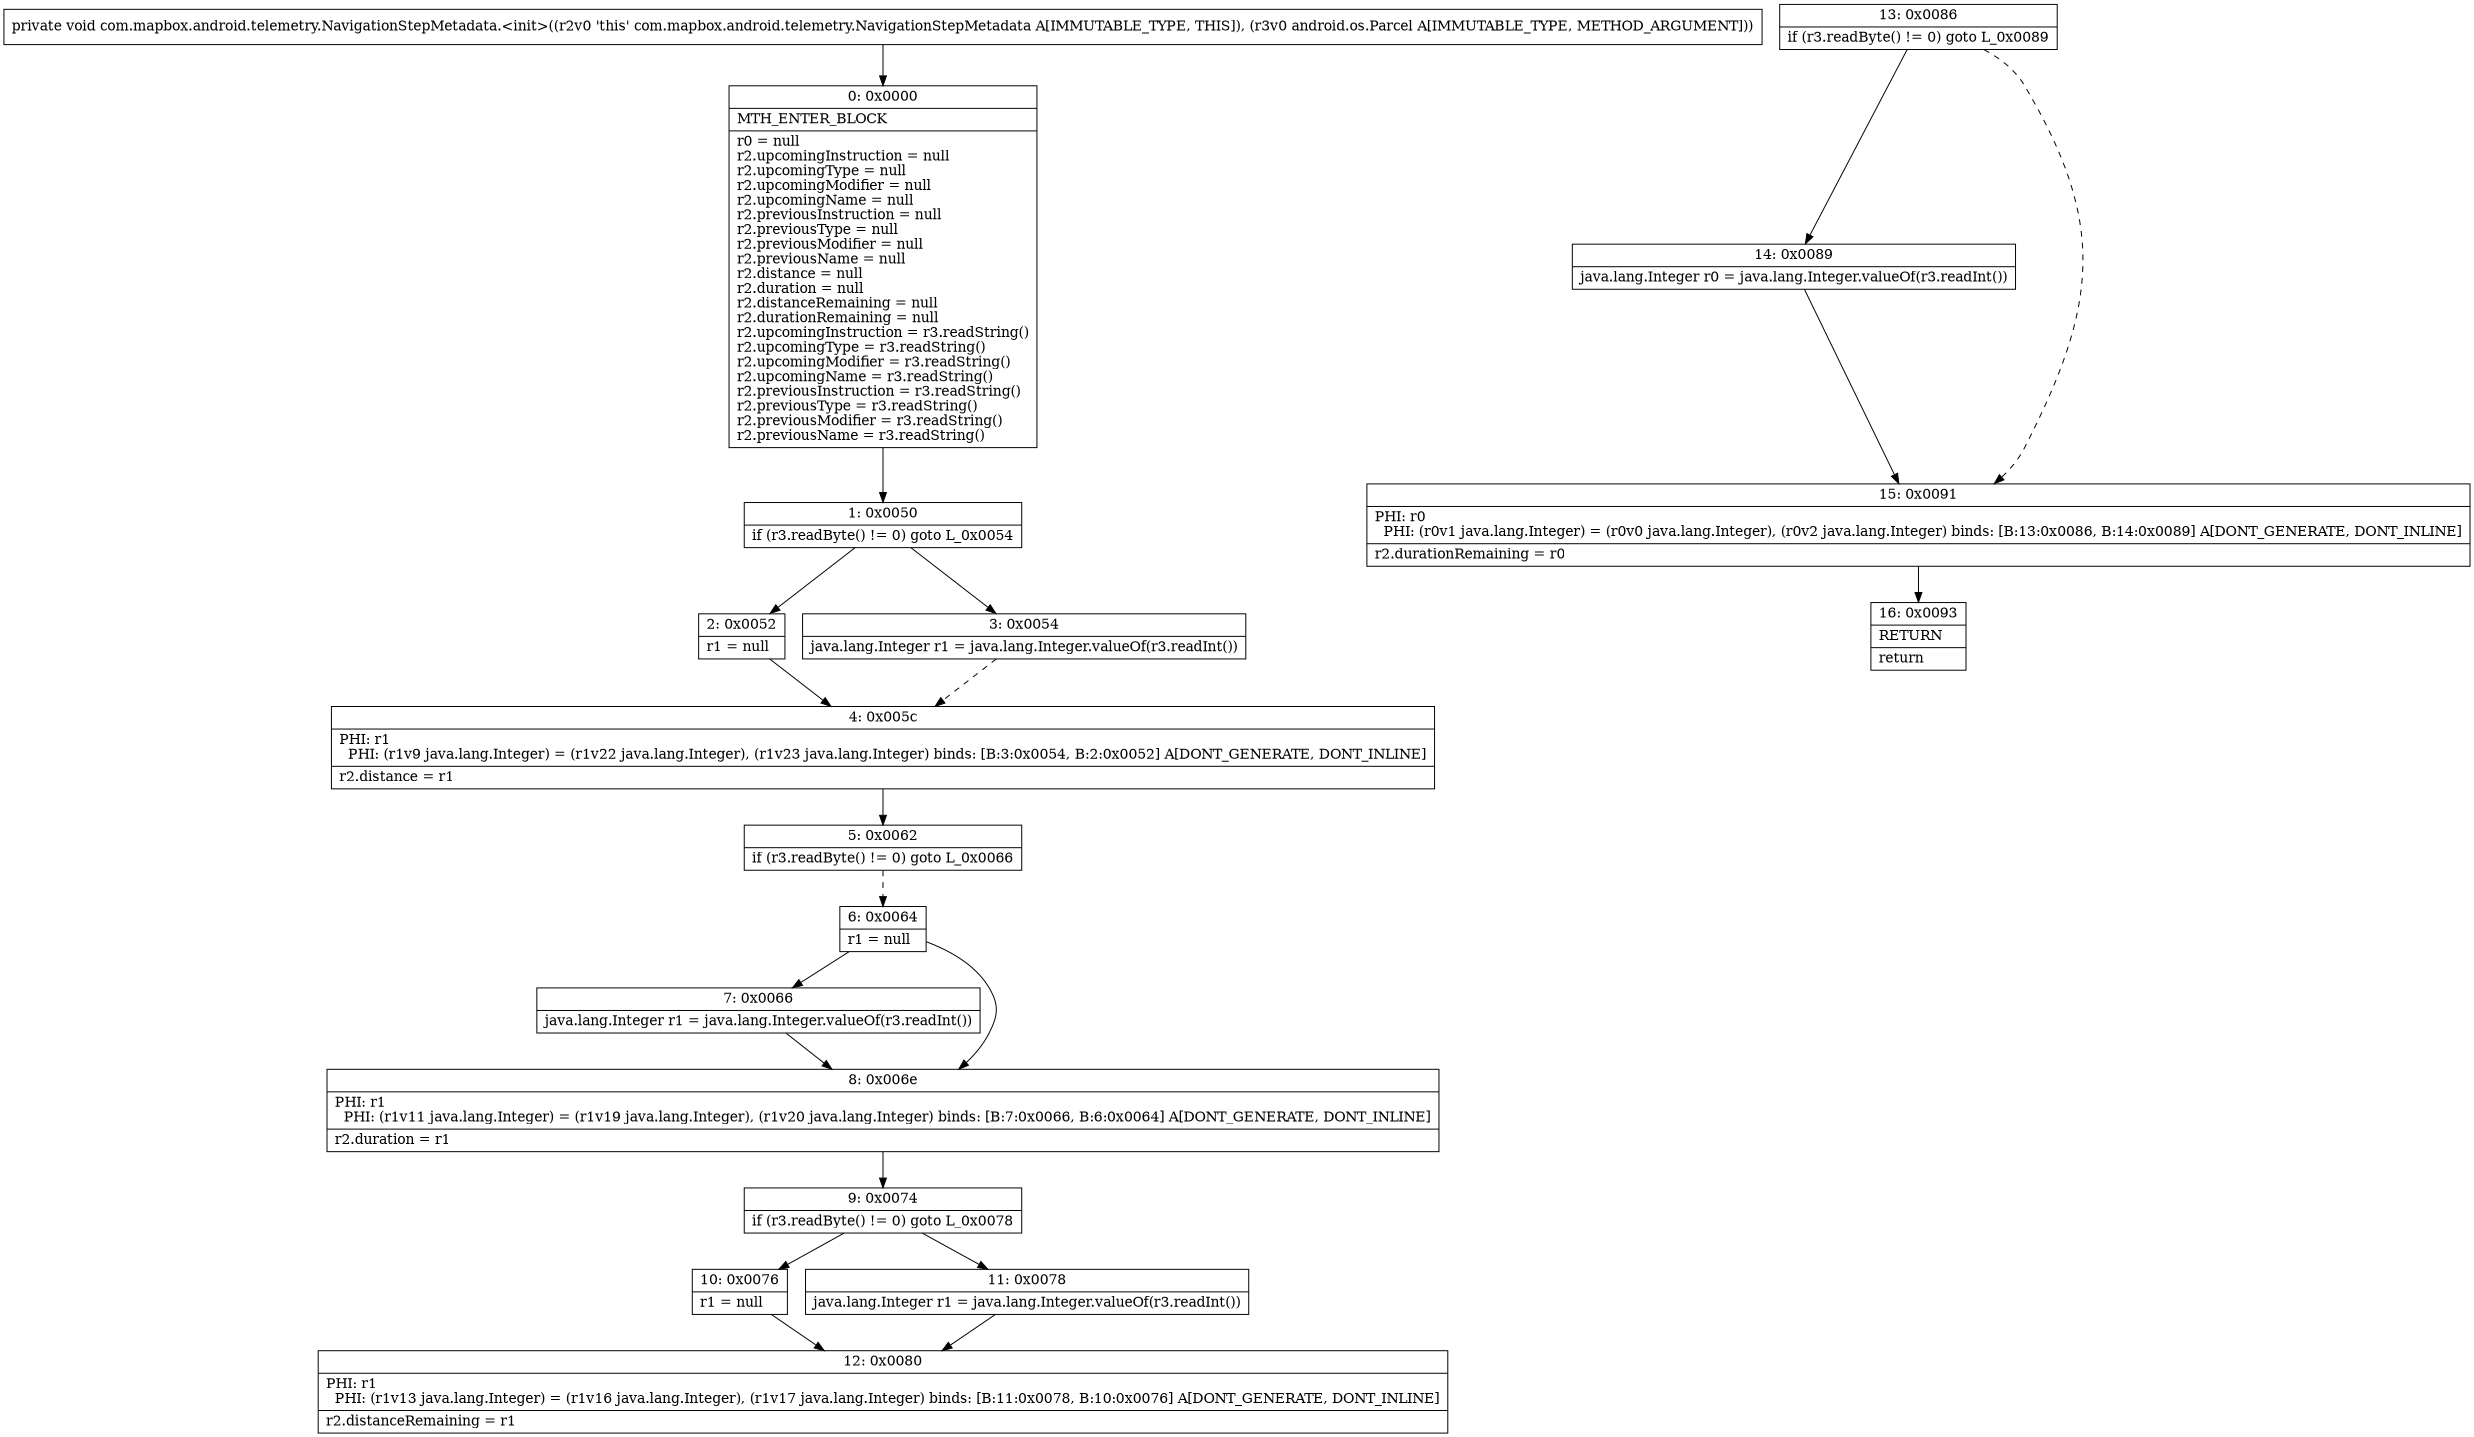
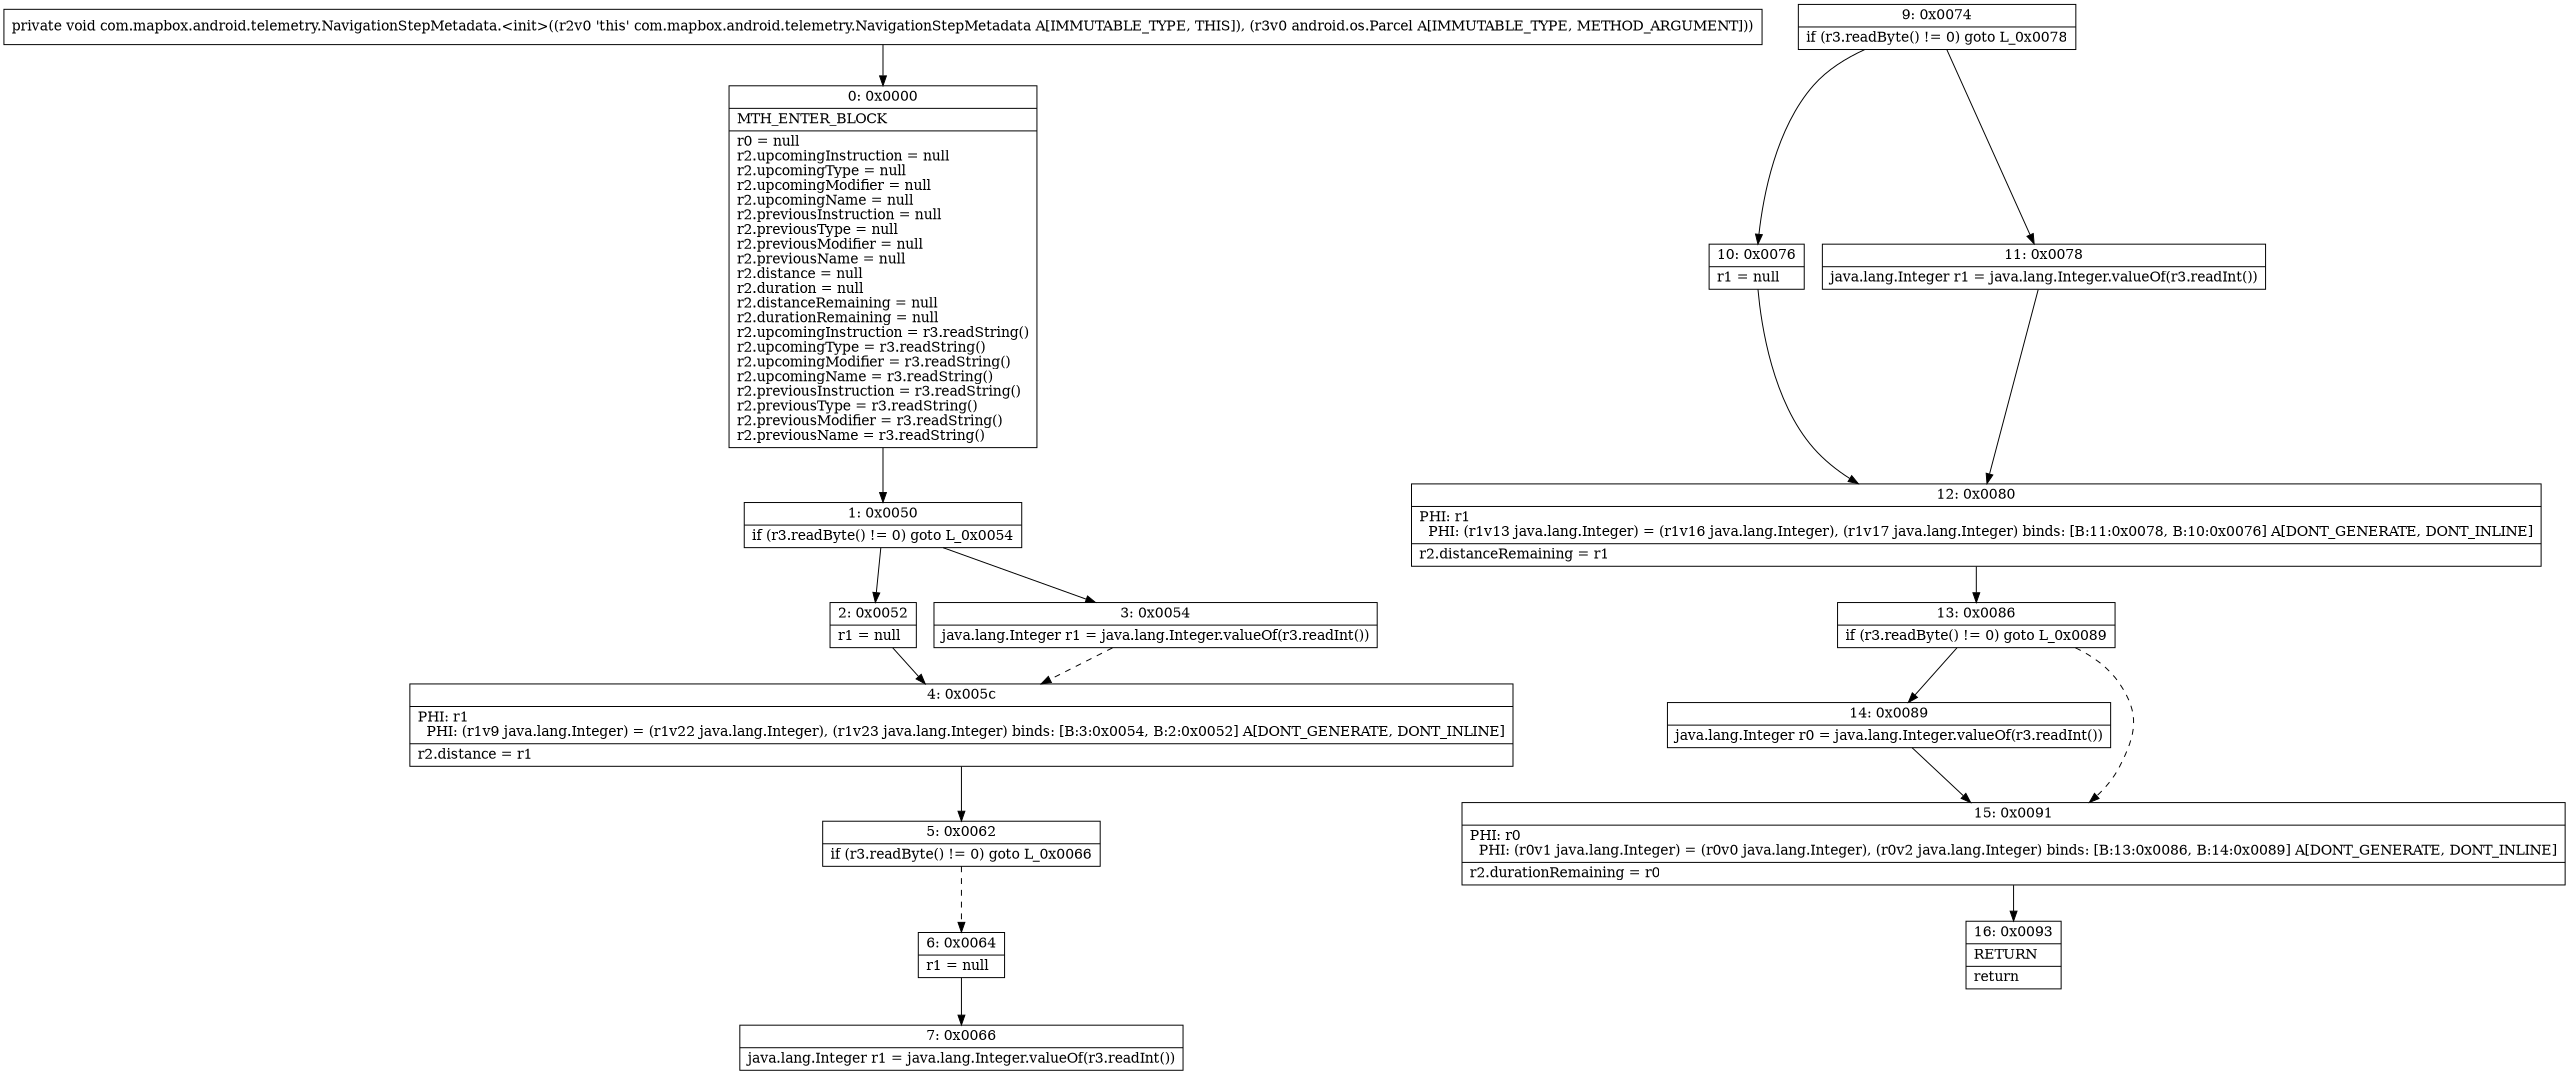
edge "12: 0x0080" -> "13: 0x0086": added
node "8: 0x006e": removed
